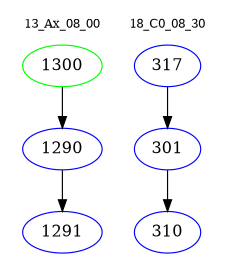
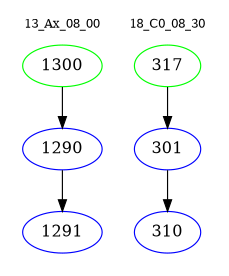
node "317": color blue -> green
